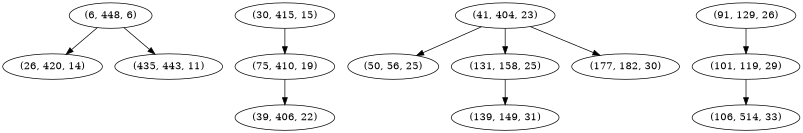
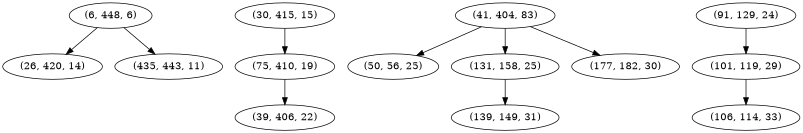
node "(41, 404, 23)": label "(41, 404, 23)" -> "(41, 404, 83)"
node "(91, 129, 26)": label "(91, 129, 26)" -> "(91, 129, 24)"
node "(106, 514, 33)": label "(106, 514, 33)" -> "(106, 114, 33)"
